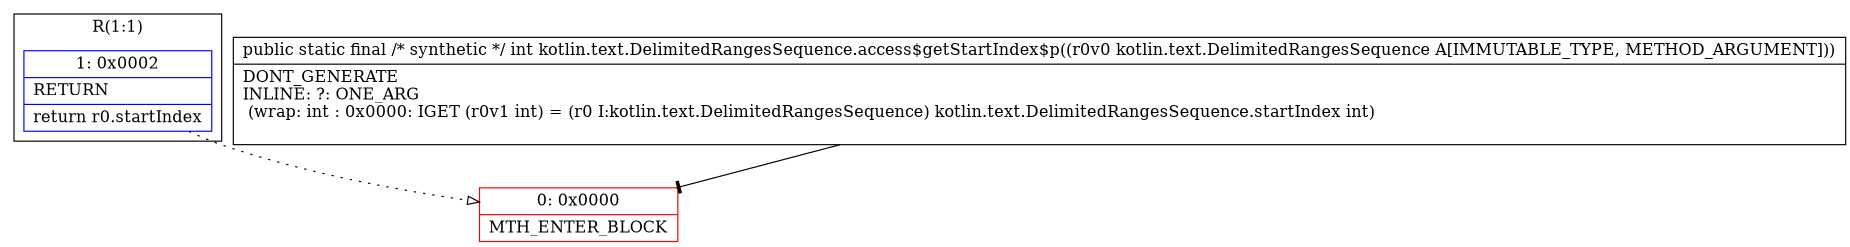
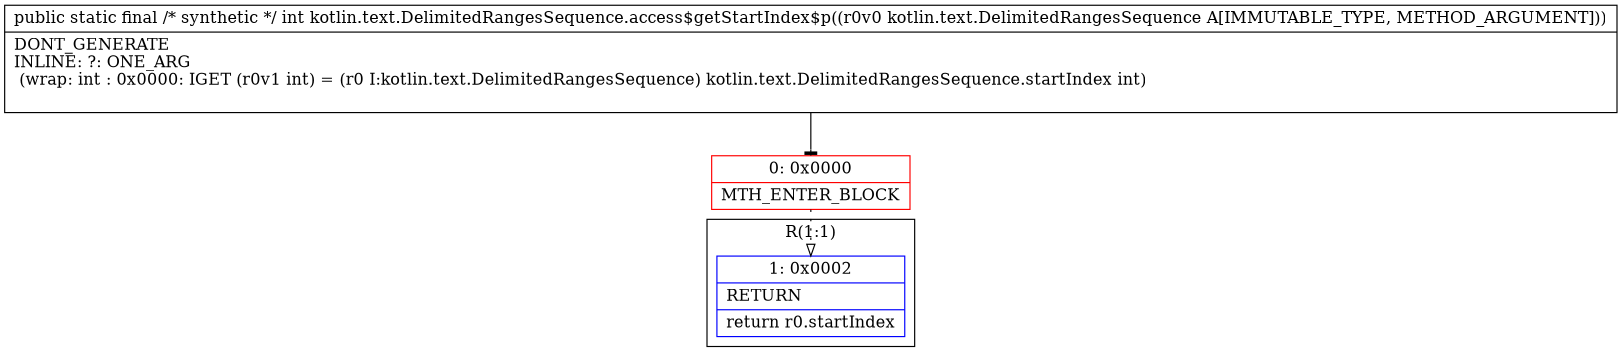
edge "1: 0x0002" -> "0: 0x0000": reversed
